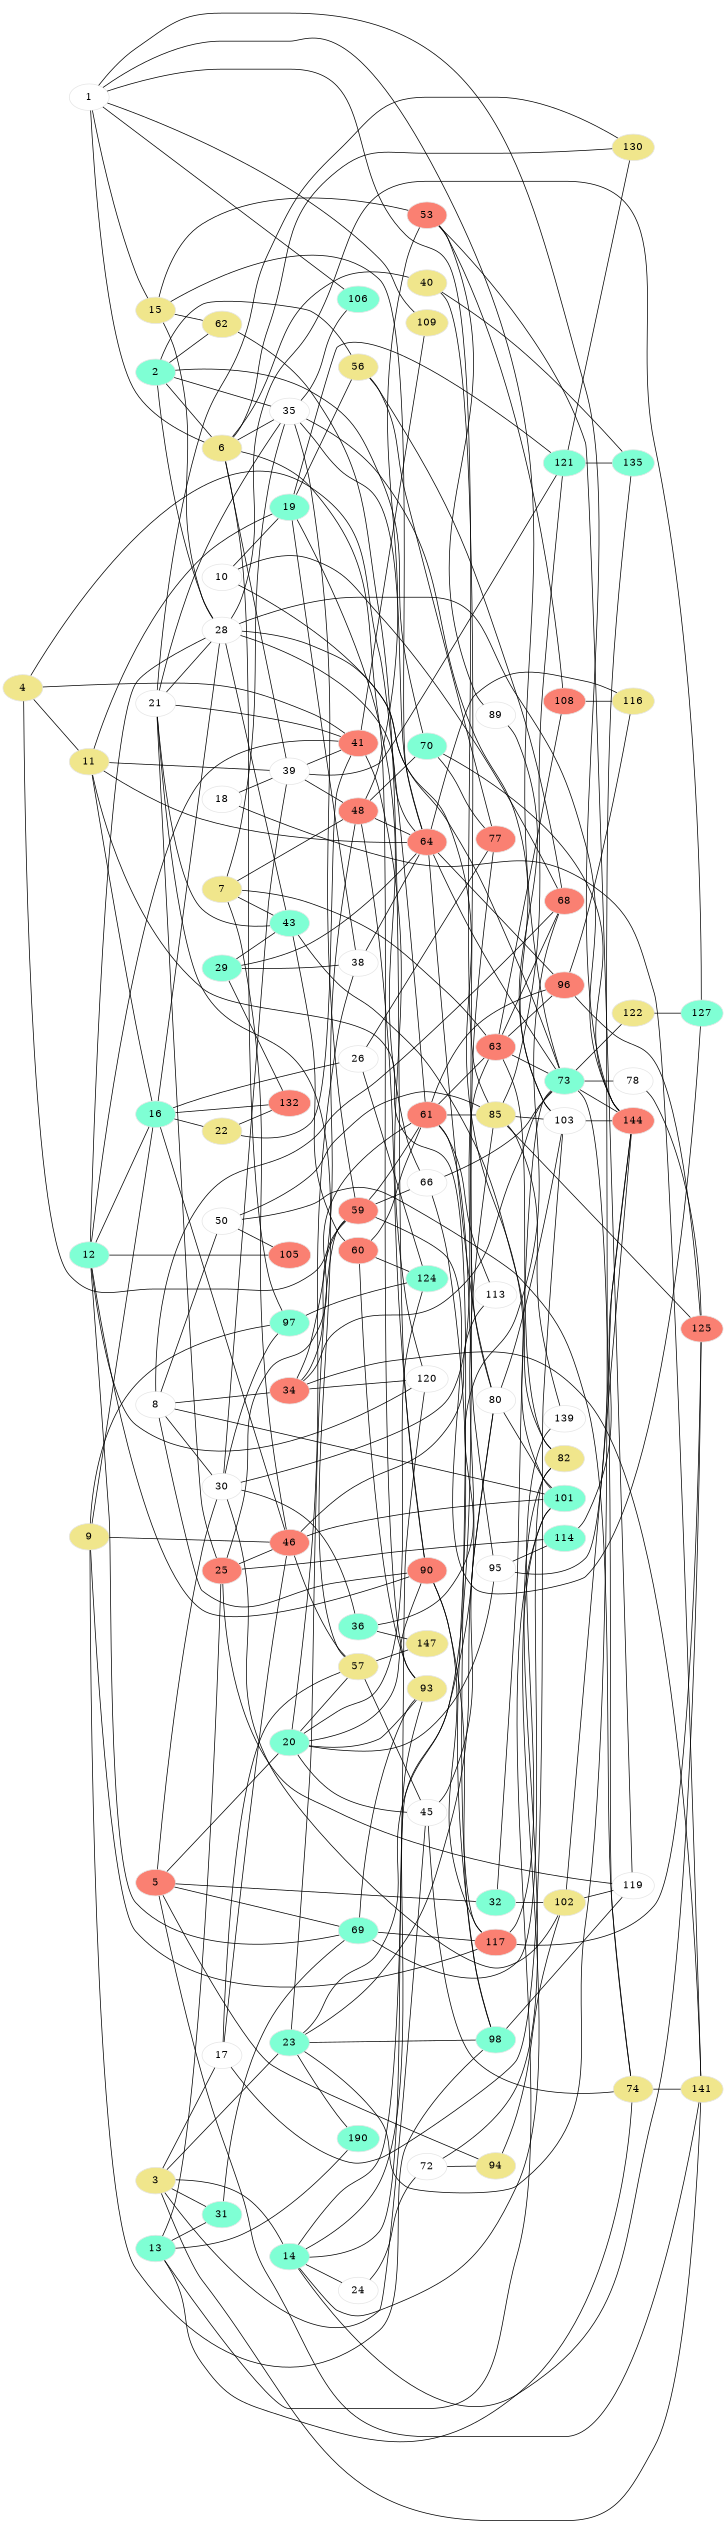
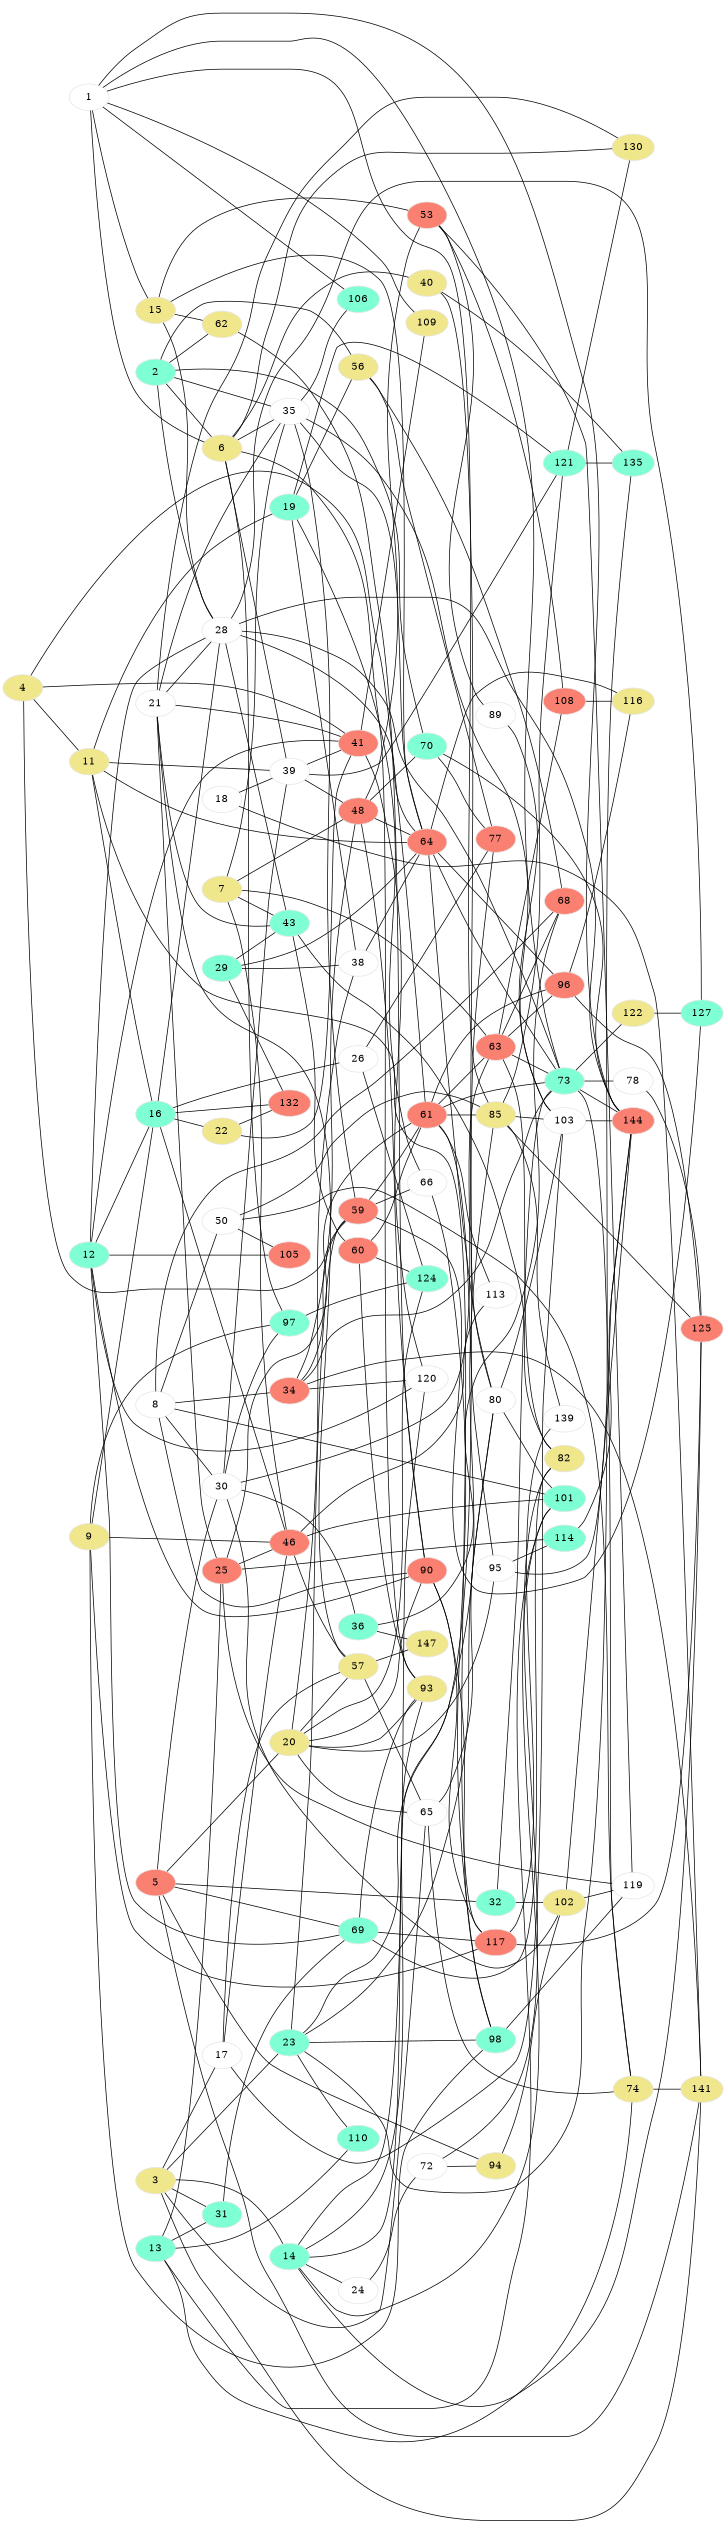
node "10": removed
edge "73" -- "66": now "73" -- "61"
node "20": fillcolor aquamarine -> khaki
node "45": label "45" -> "65"
node "190": label "190" -> "110"
